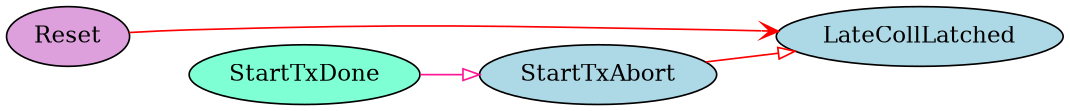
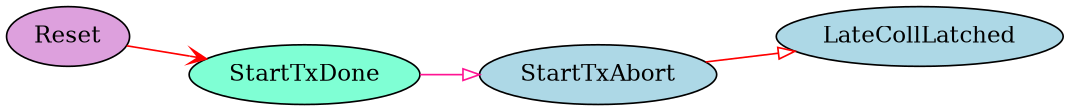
edge "Reset" -> "LateCollLatched": now "Reset" -> "StartTxDone"
